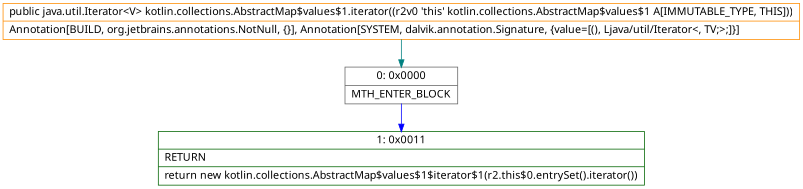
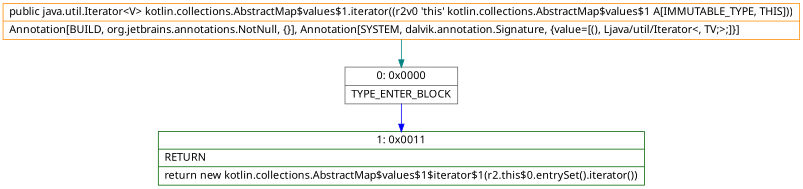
node "0: 0x0000": text "MTH_ENTER_BLOCK" -> "TYPE_ENTER_BLOCK"
